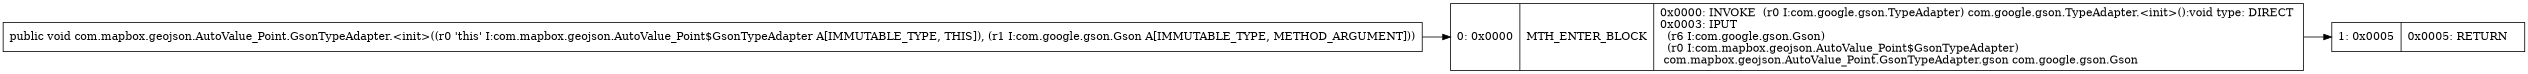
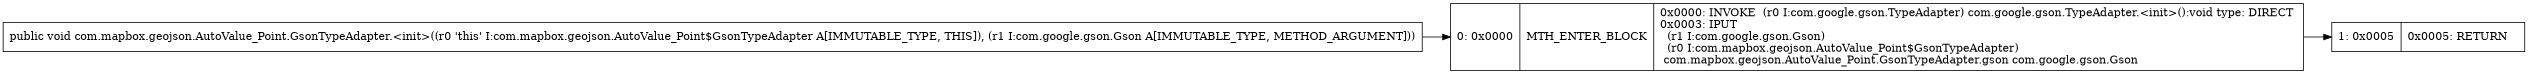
node "0: 0x0000": text "(r6 I:com.google.gson.Gson)" -> "(r1 I:com.google.gson.Gson)"
